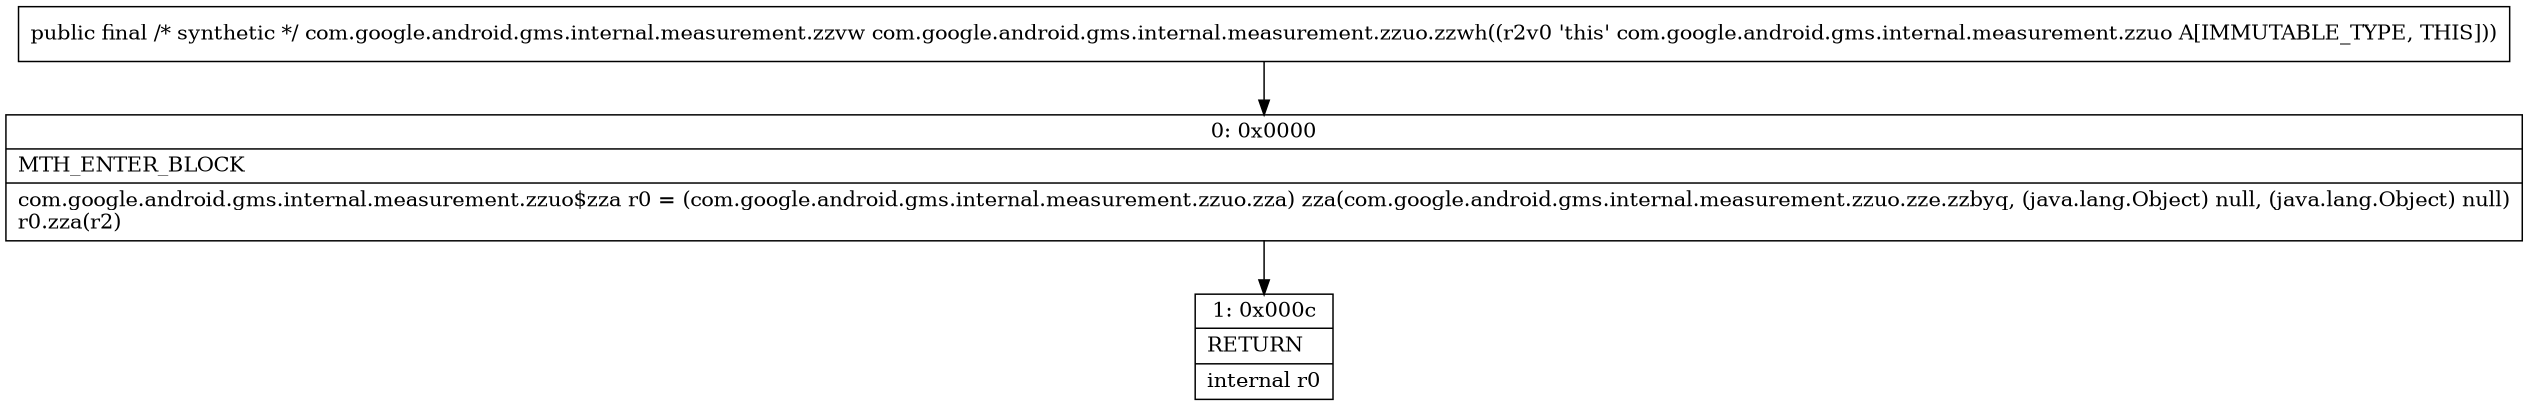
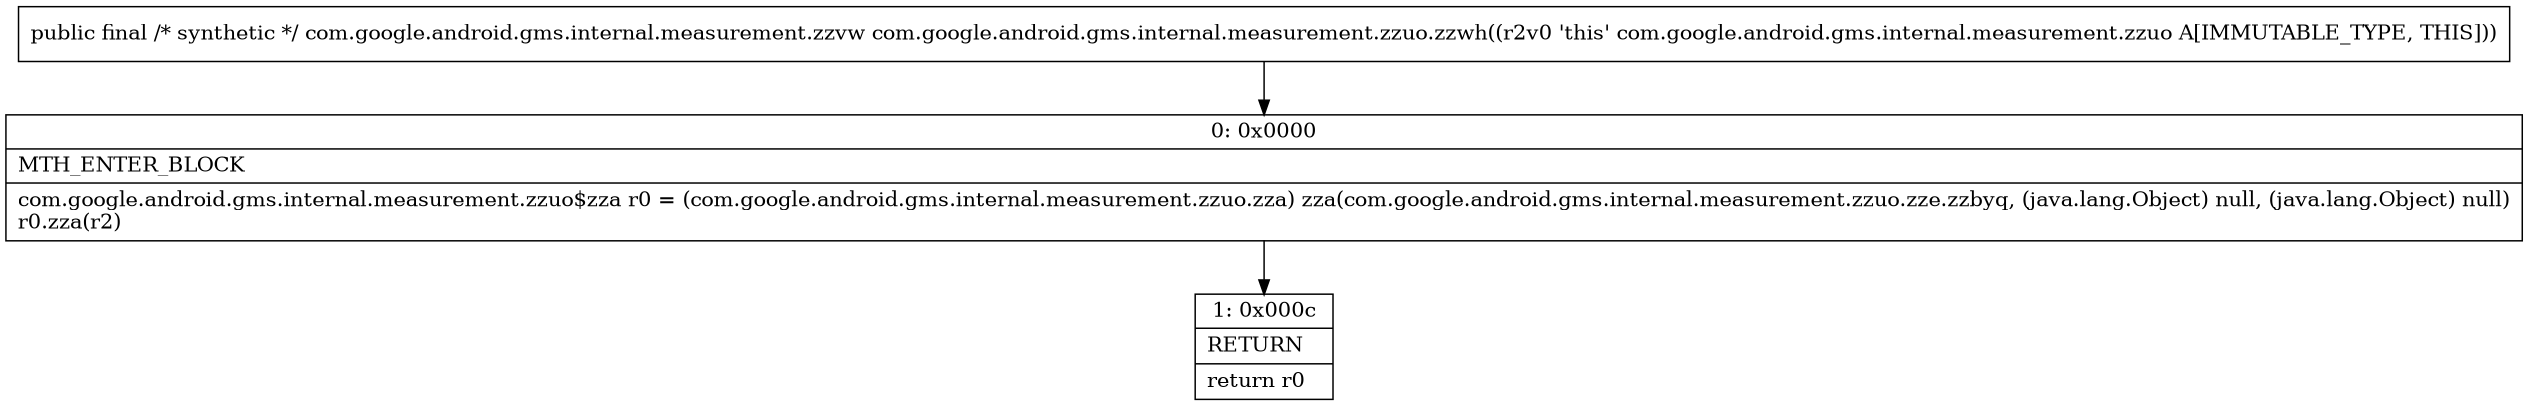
node "1: 0x000c": text "internal r0" -> "return r0"
